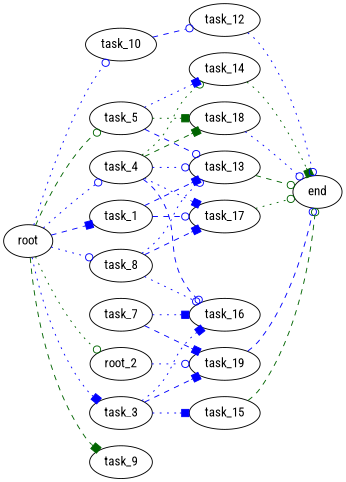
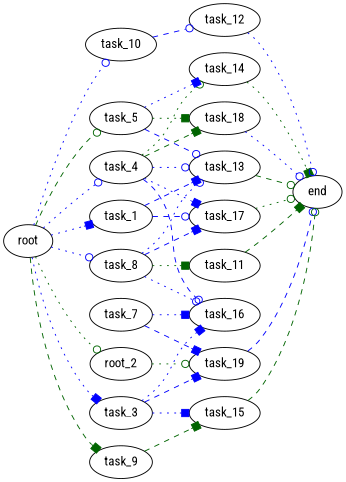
edge "root" -> "task_1": style dashed -> dotted
node "task_11": added
edge "root_2" -> "task_19": color blue -> darkgreen
edge "task_9" -> "task_15": added
